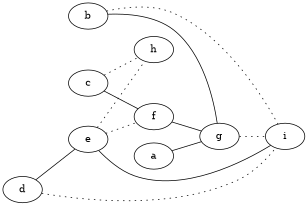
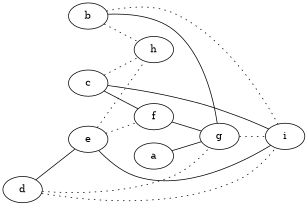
edge "b" -- "h": added
edge "c" -- "i": added
edge "g" -- "d": added
